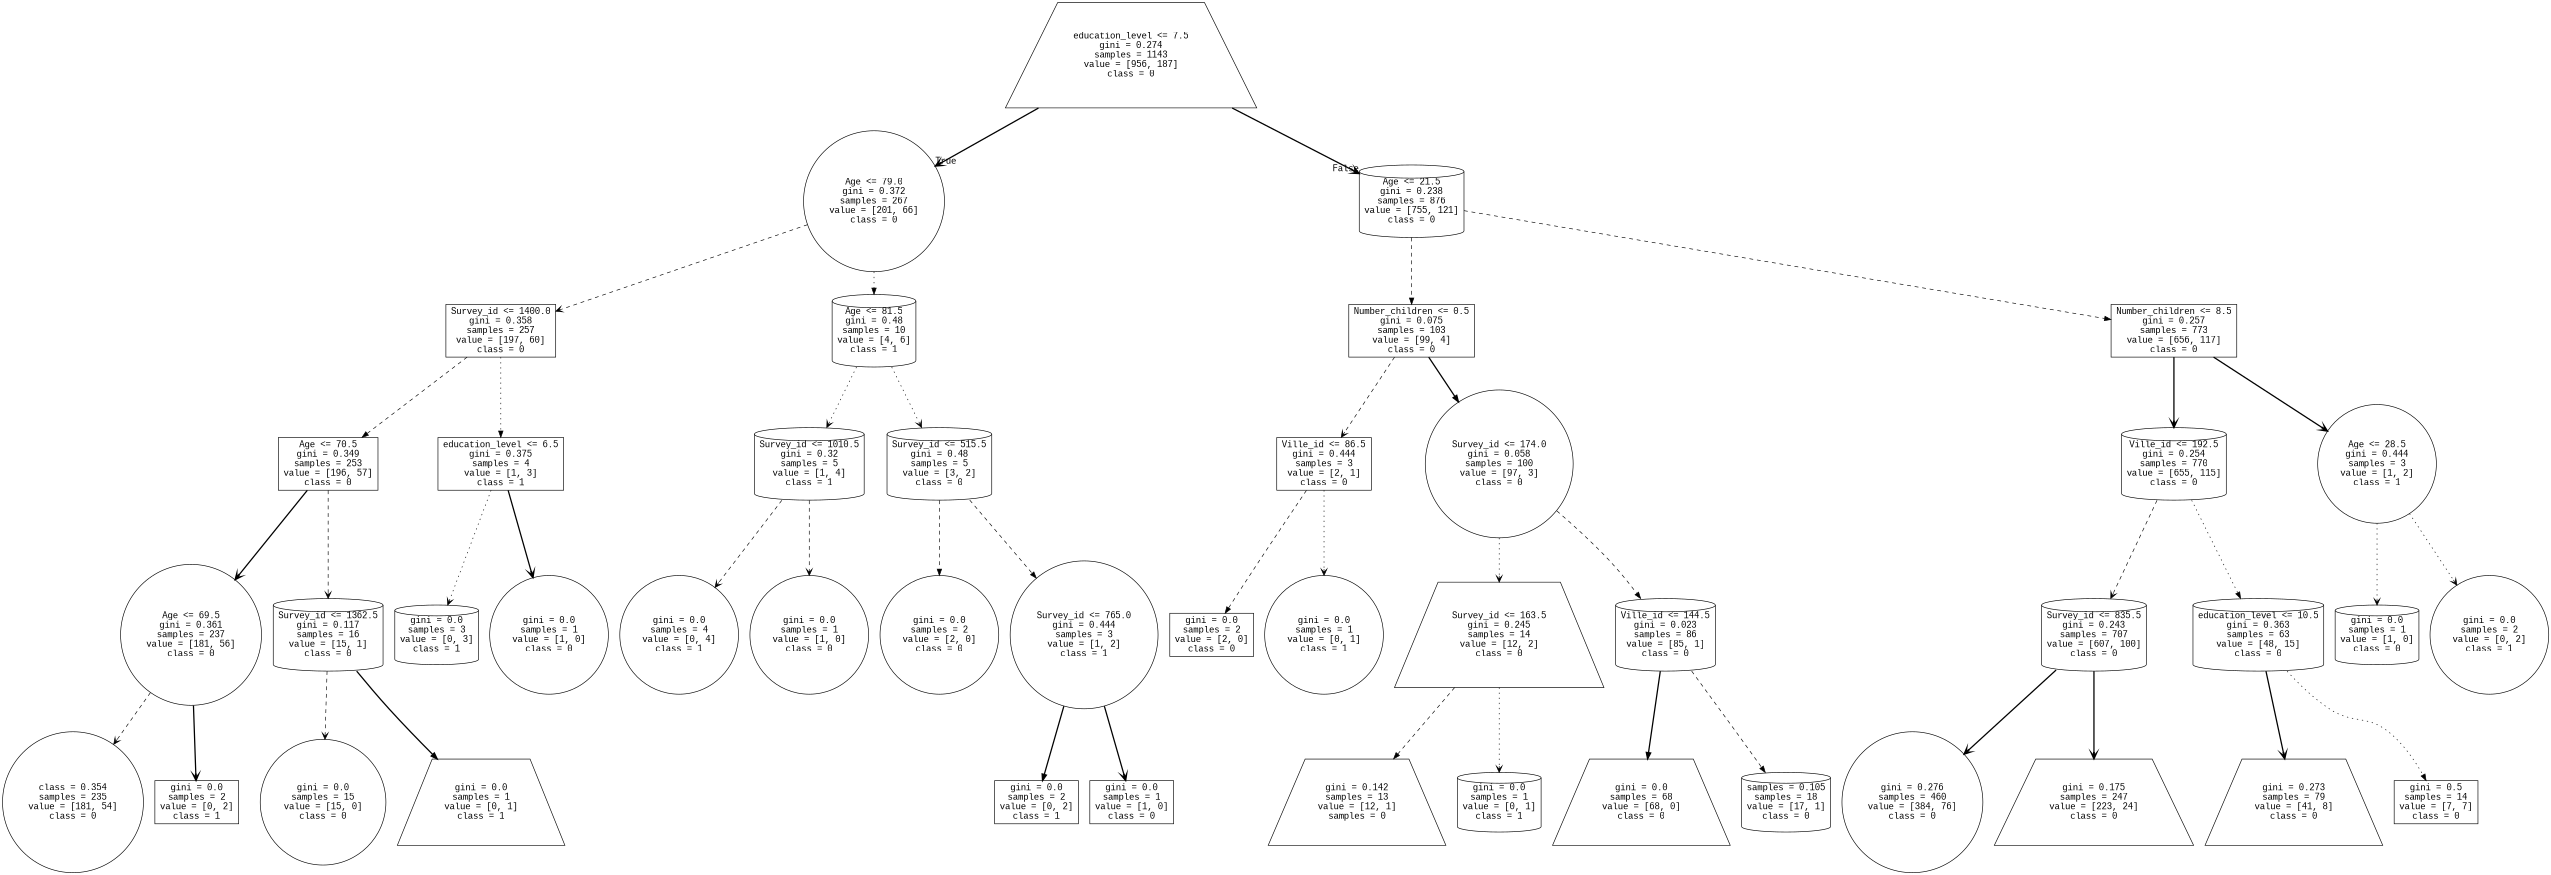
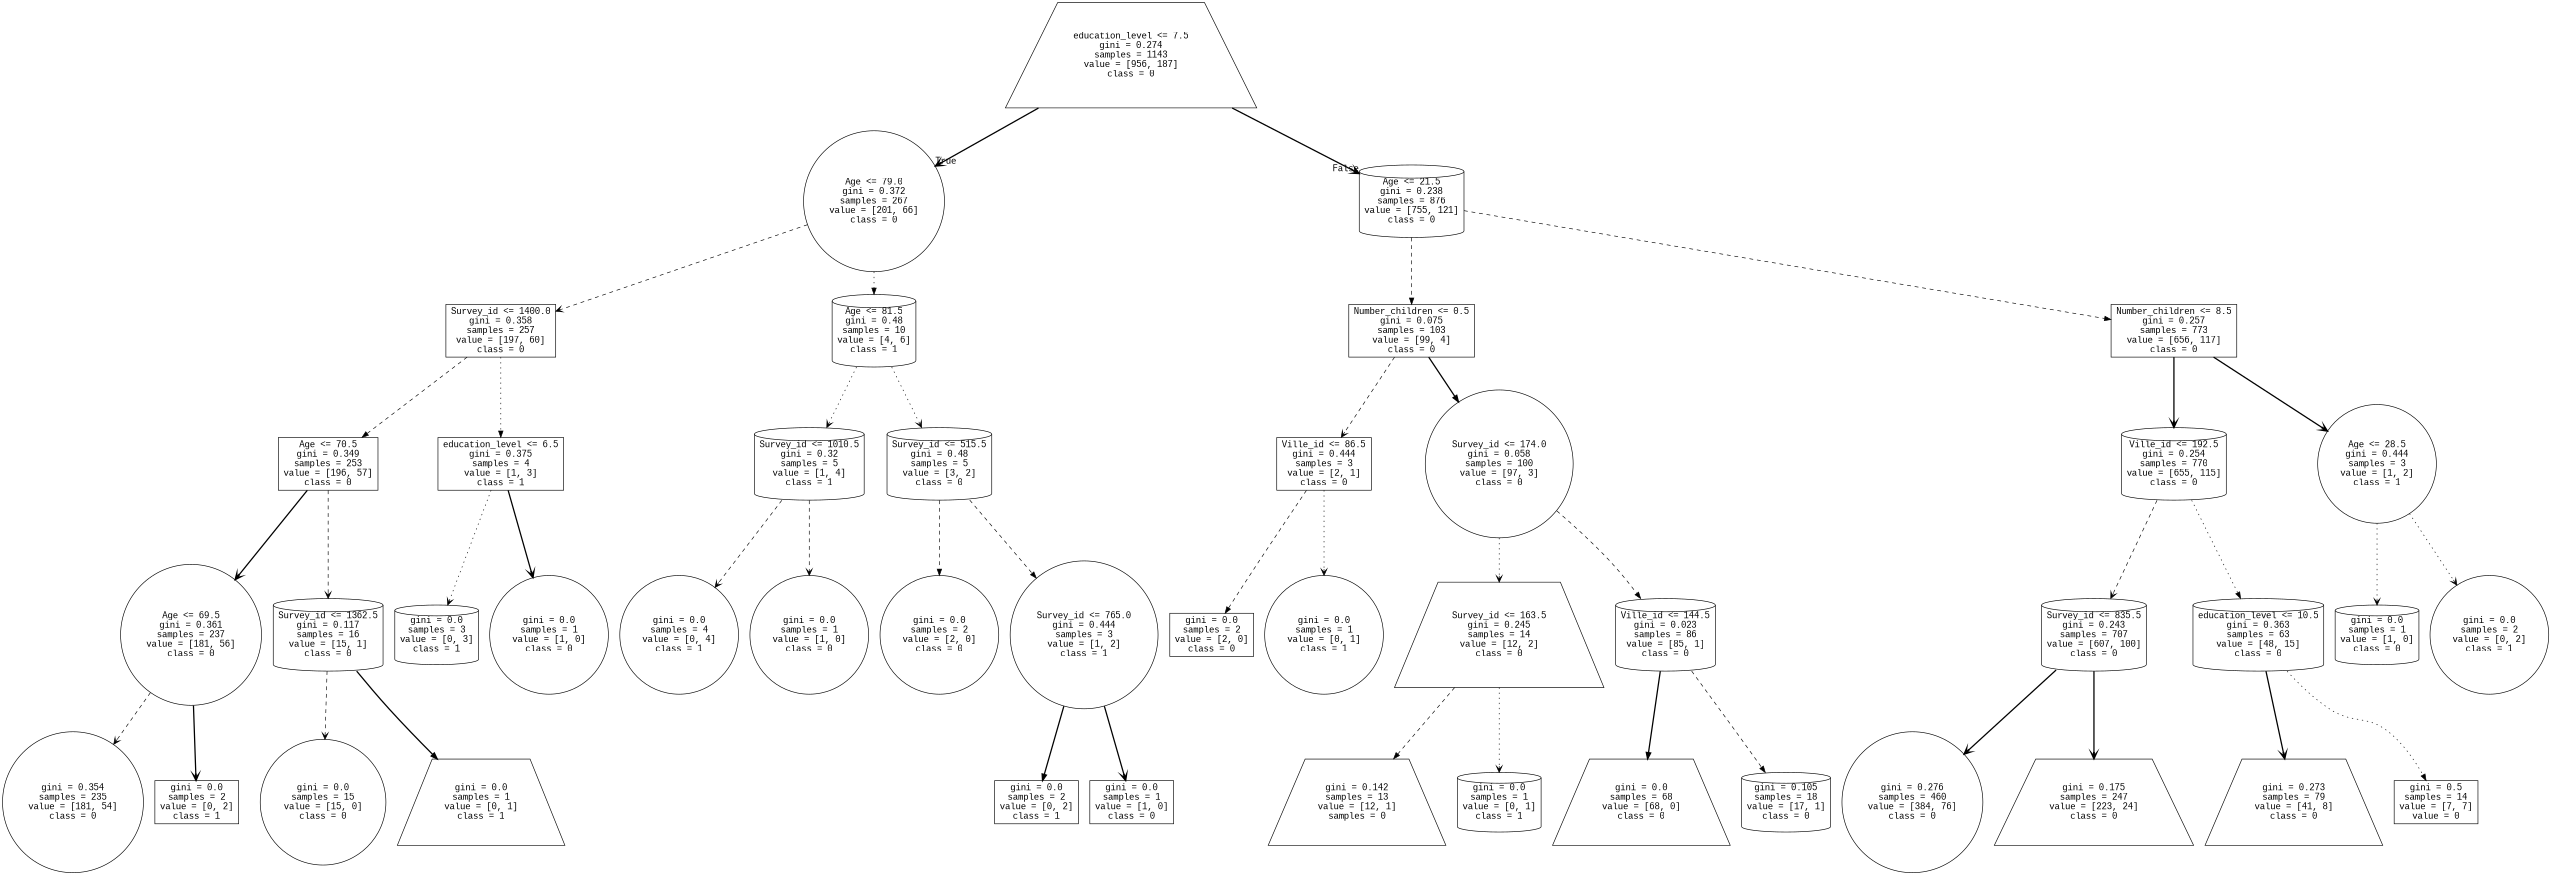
node "class = 0.354 samples = 235 value = [181, 54] class = 0": label "class = 0.354 samples = 235 value = [181, 54] class = 0" -> "gini = 0.354 samples = 235 value = [181, 54] class = 0"
node "samples = 0.105 samples = 18 value = [17, 1] class = 0": label "samples = 0.105 samples = 18 value = [17, 1] class = 0" -> "gini = 0.105 samples = 18 value = [17, 1] class = 0"
node "gini = 0.5 samples = 14 value = [7, 7] class = 0": label "gini = 0.5 samples = 14 value = [7, 7] class = 0" -> "gini = 0.5 samples = 14 value = [7, 7] value = 0"
